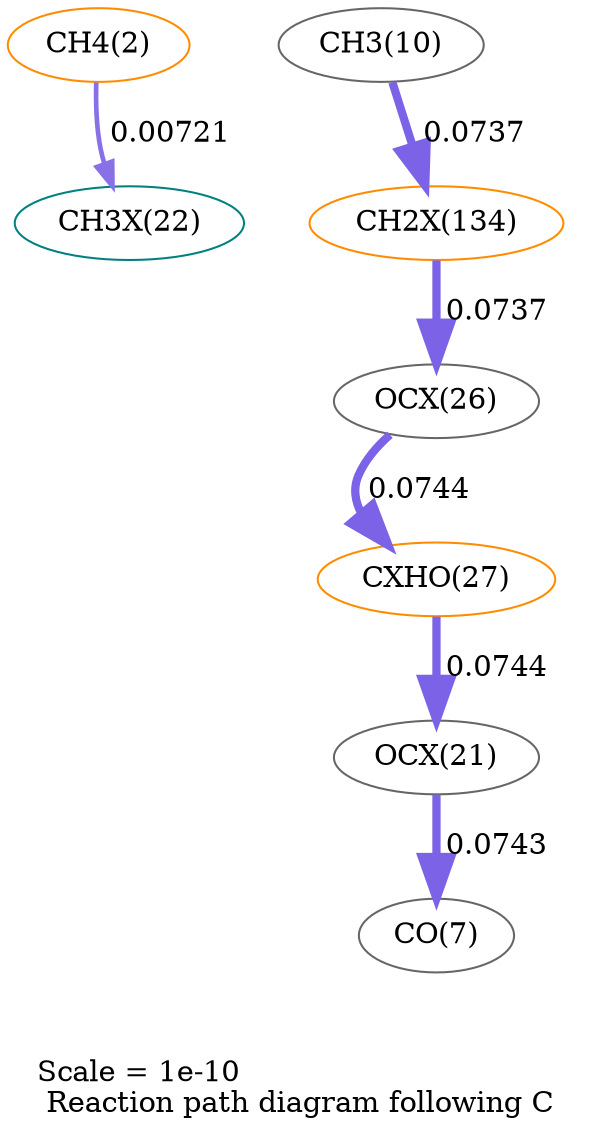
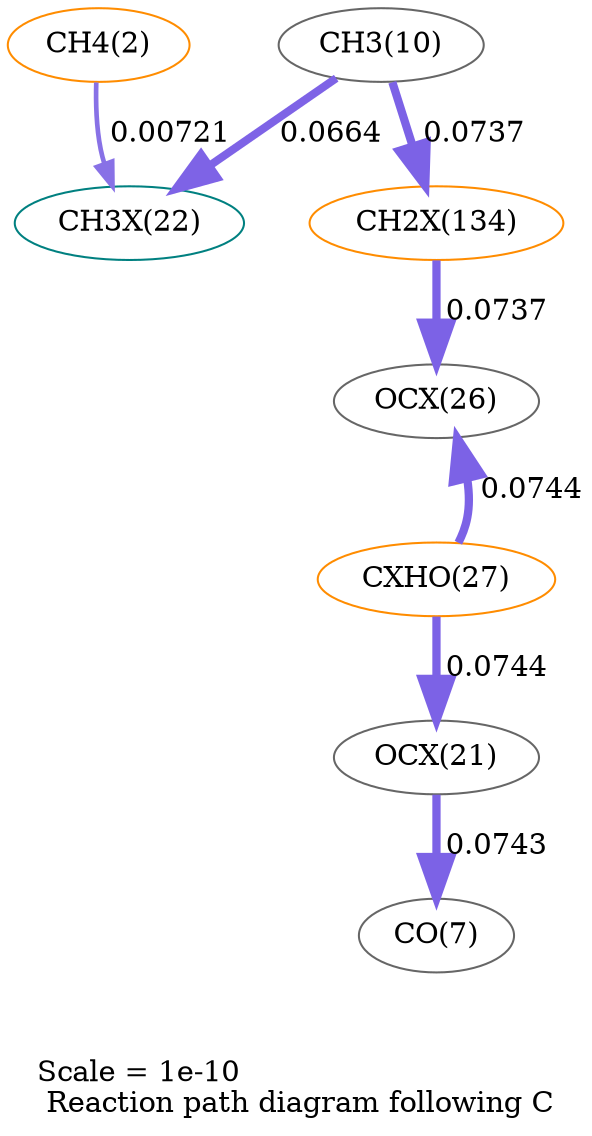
edge "CH3(10)" -> "CH3X(22)": added, label "0.0664"
edge "OCX(26)" -> "CXHO(27)": reversed
